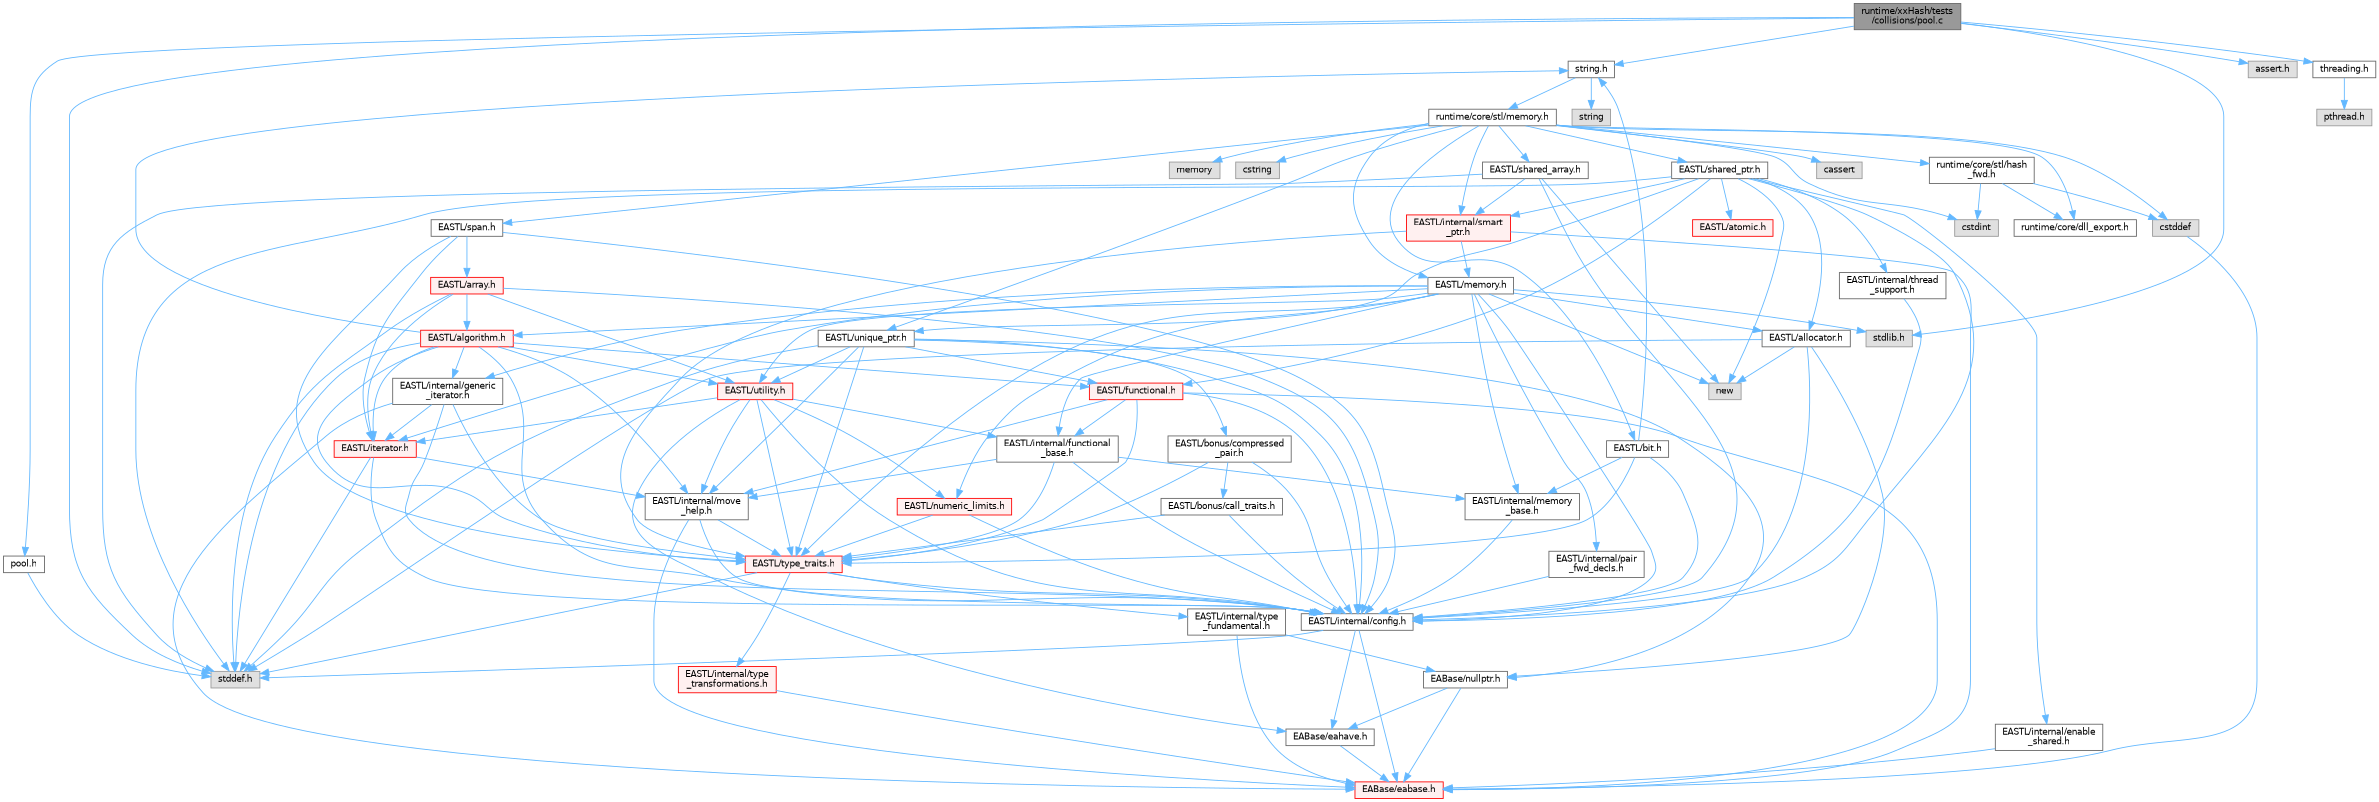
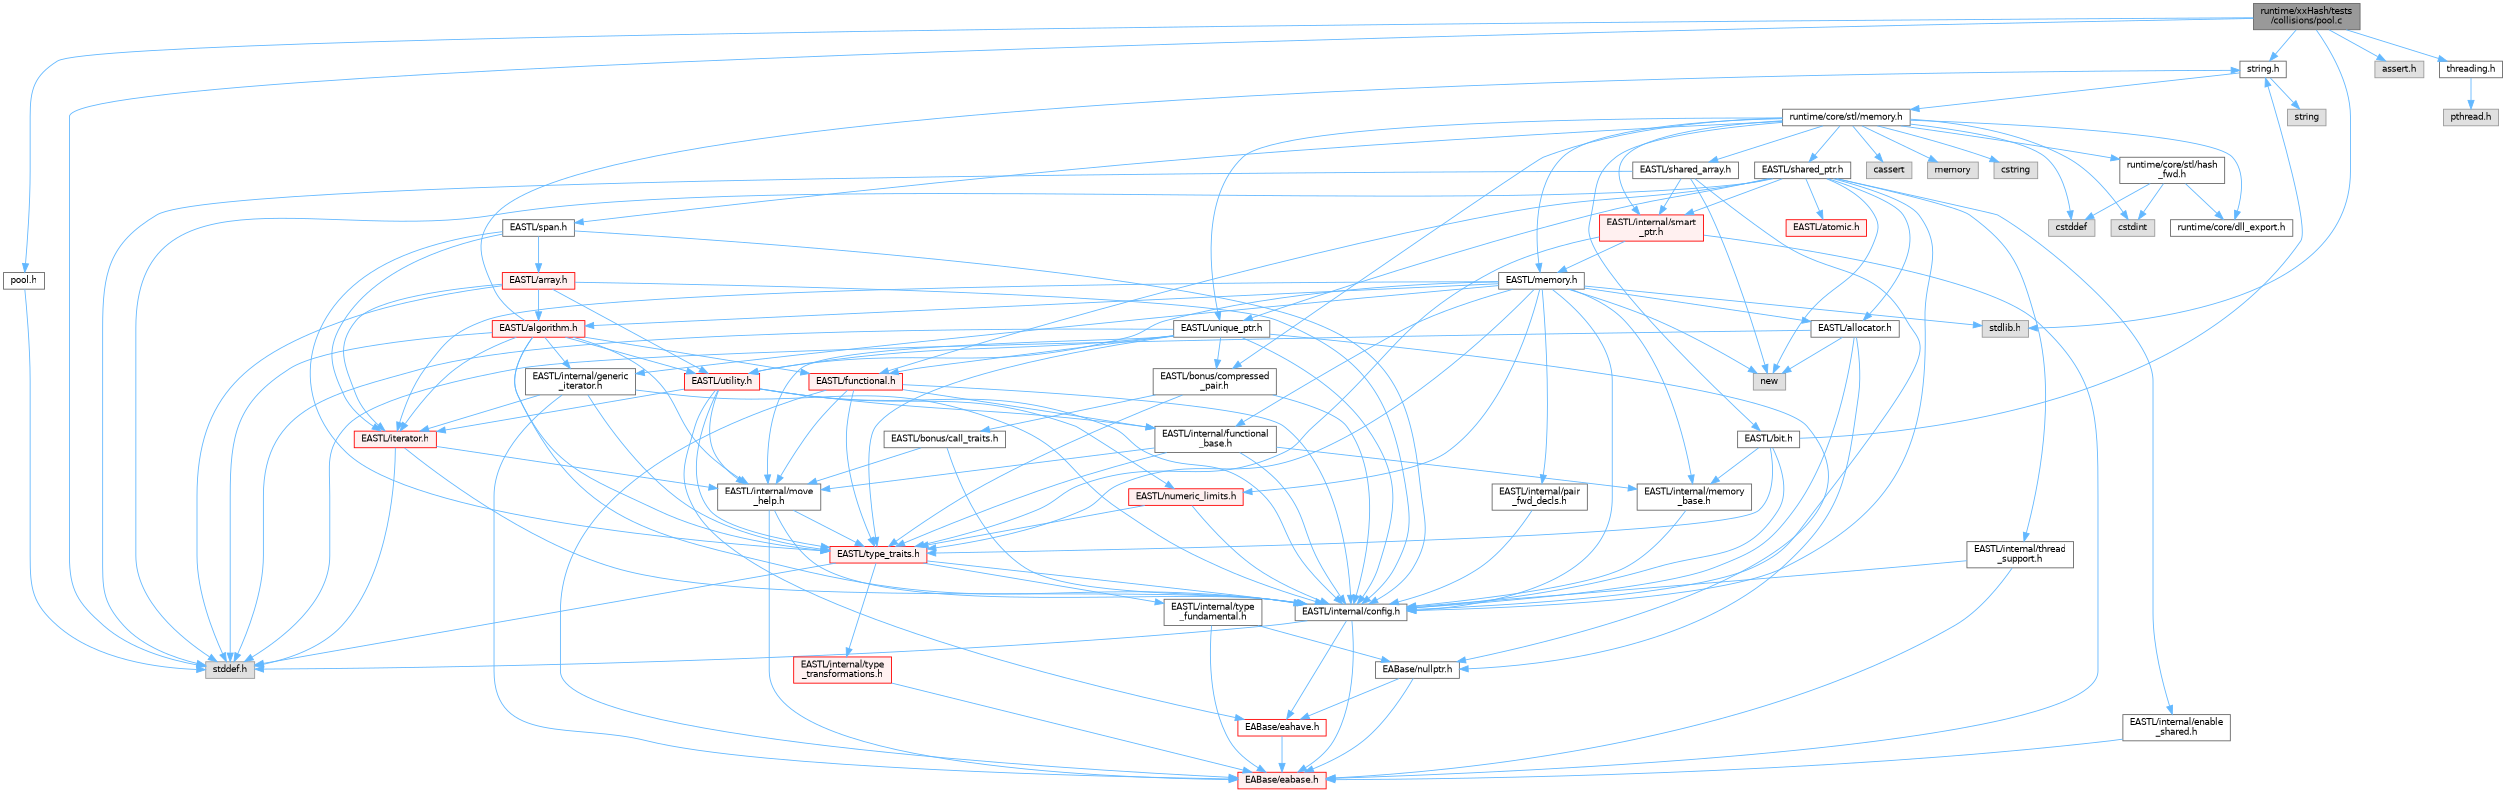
edge "runtime/core/stl/memory.h" -> "EASTL/bonus/compressed _pair.h": added
edge "EASTL/bonus/call_traits.h" -> "EASTL/type_traits.h": now "EASTL/bonus/call_traits.h" -> "EASTL/internal/move _help.h"
node "EABase/eahave.h": color grey40 -> red
edge "cstddef" -> "EABase/eabase.h": now "EASTL/internal/thread _support.h" -> "EABase/eabase.h"
